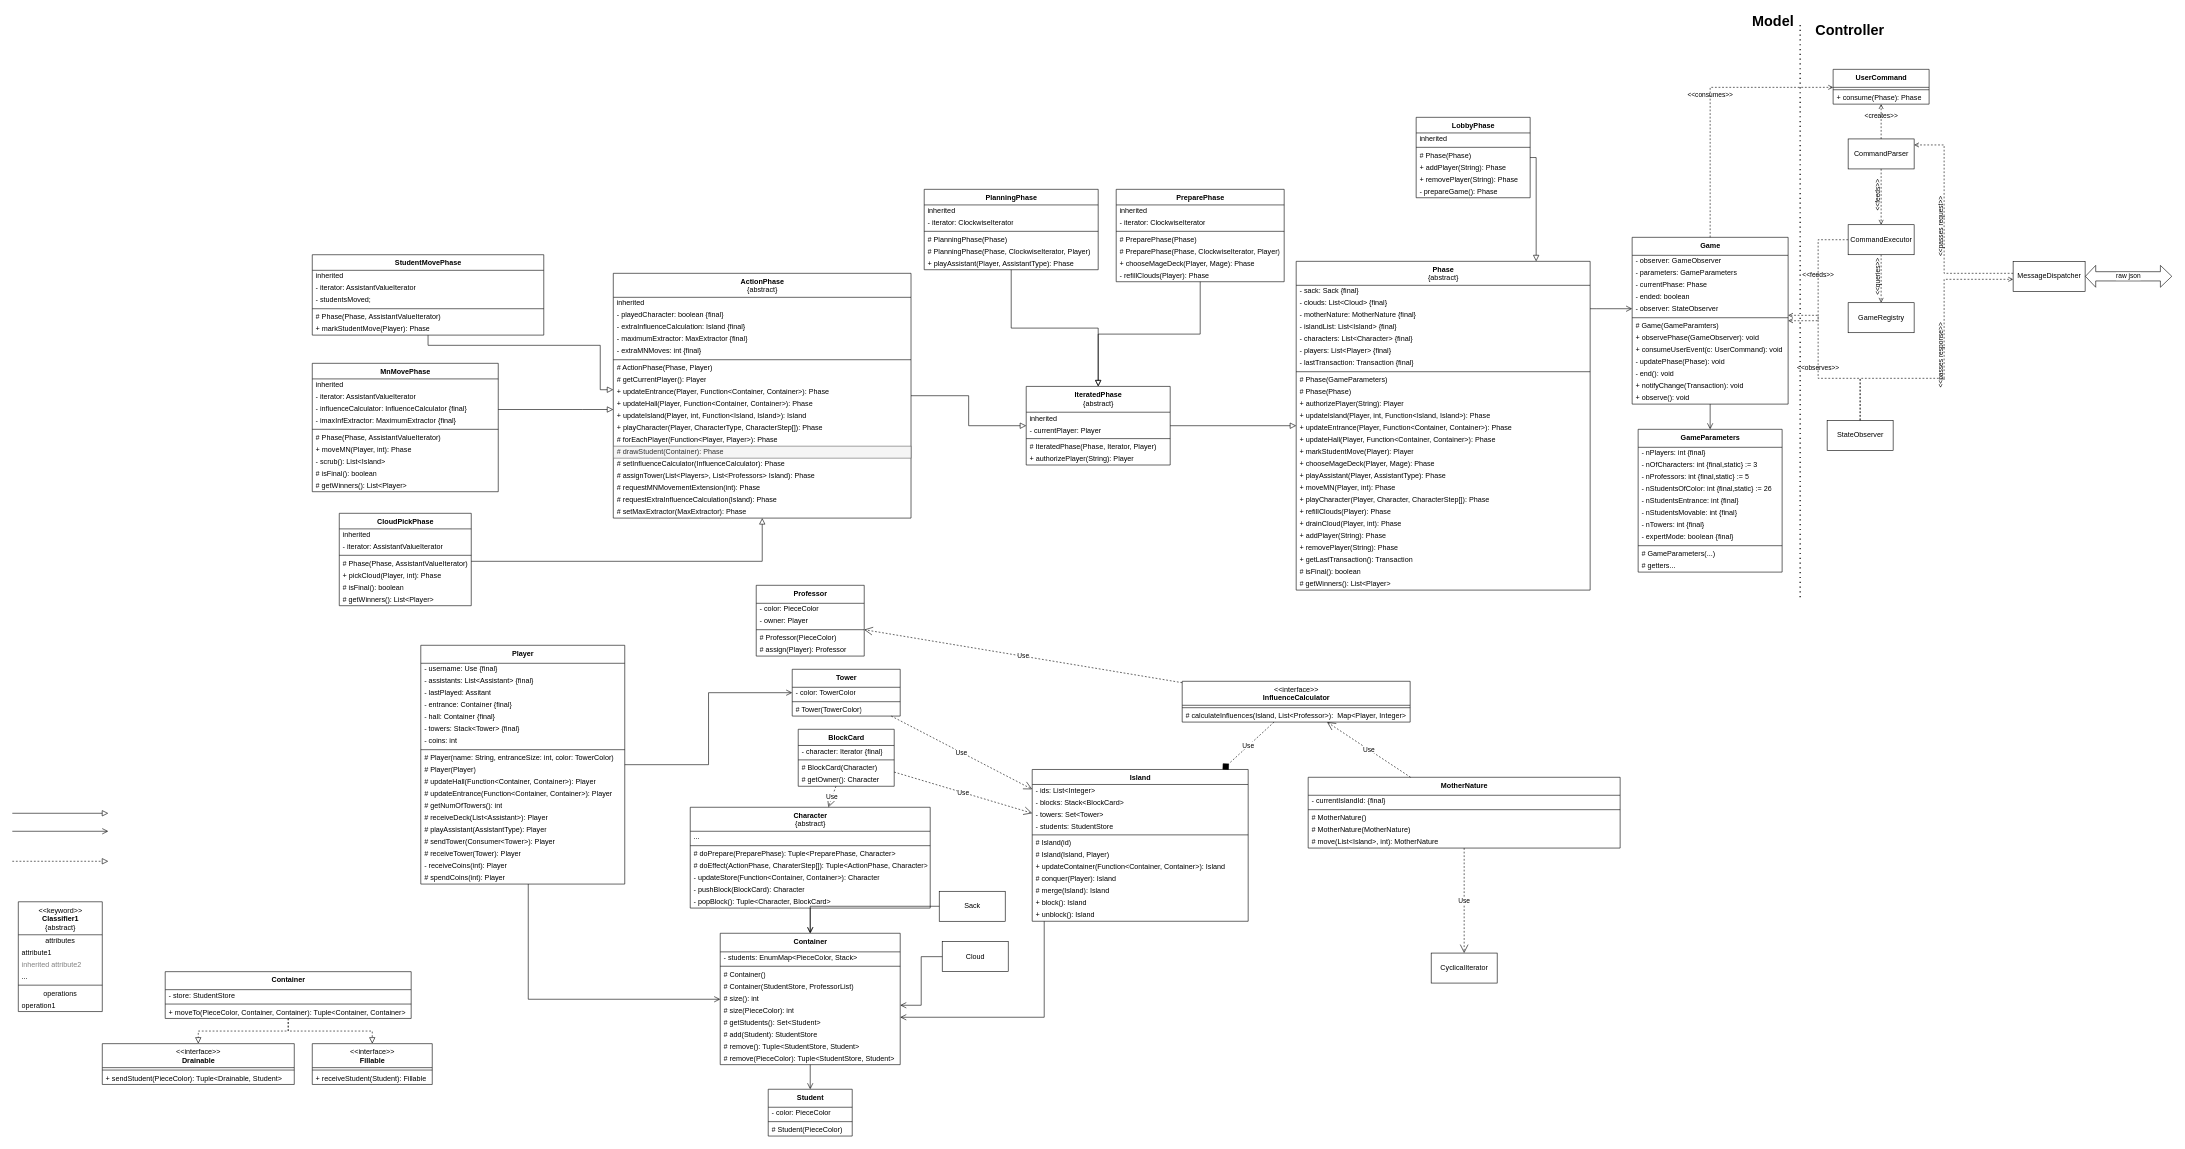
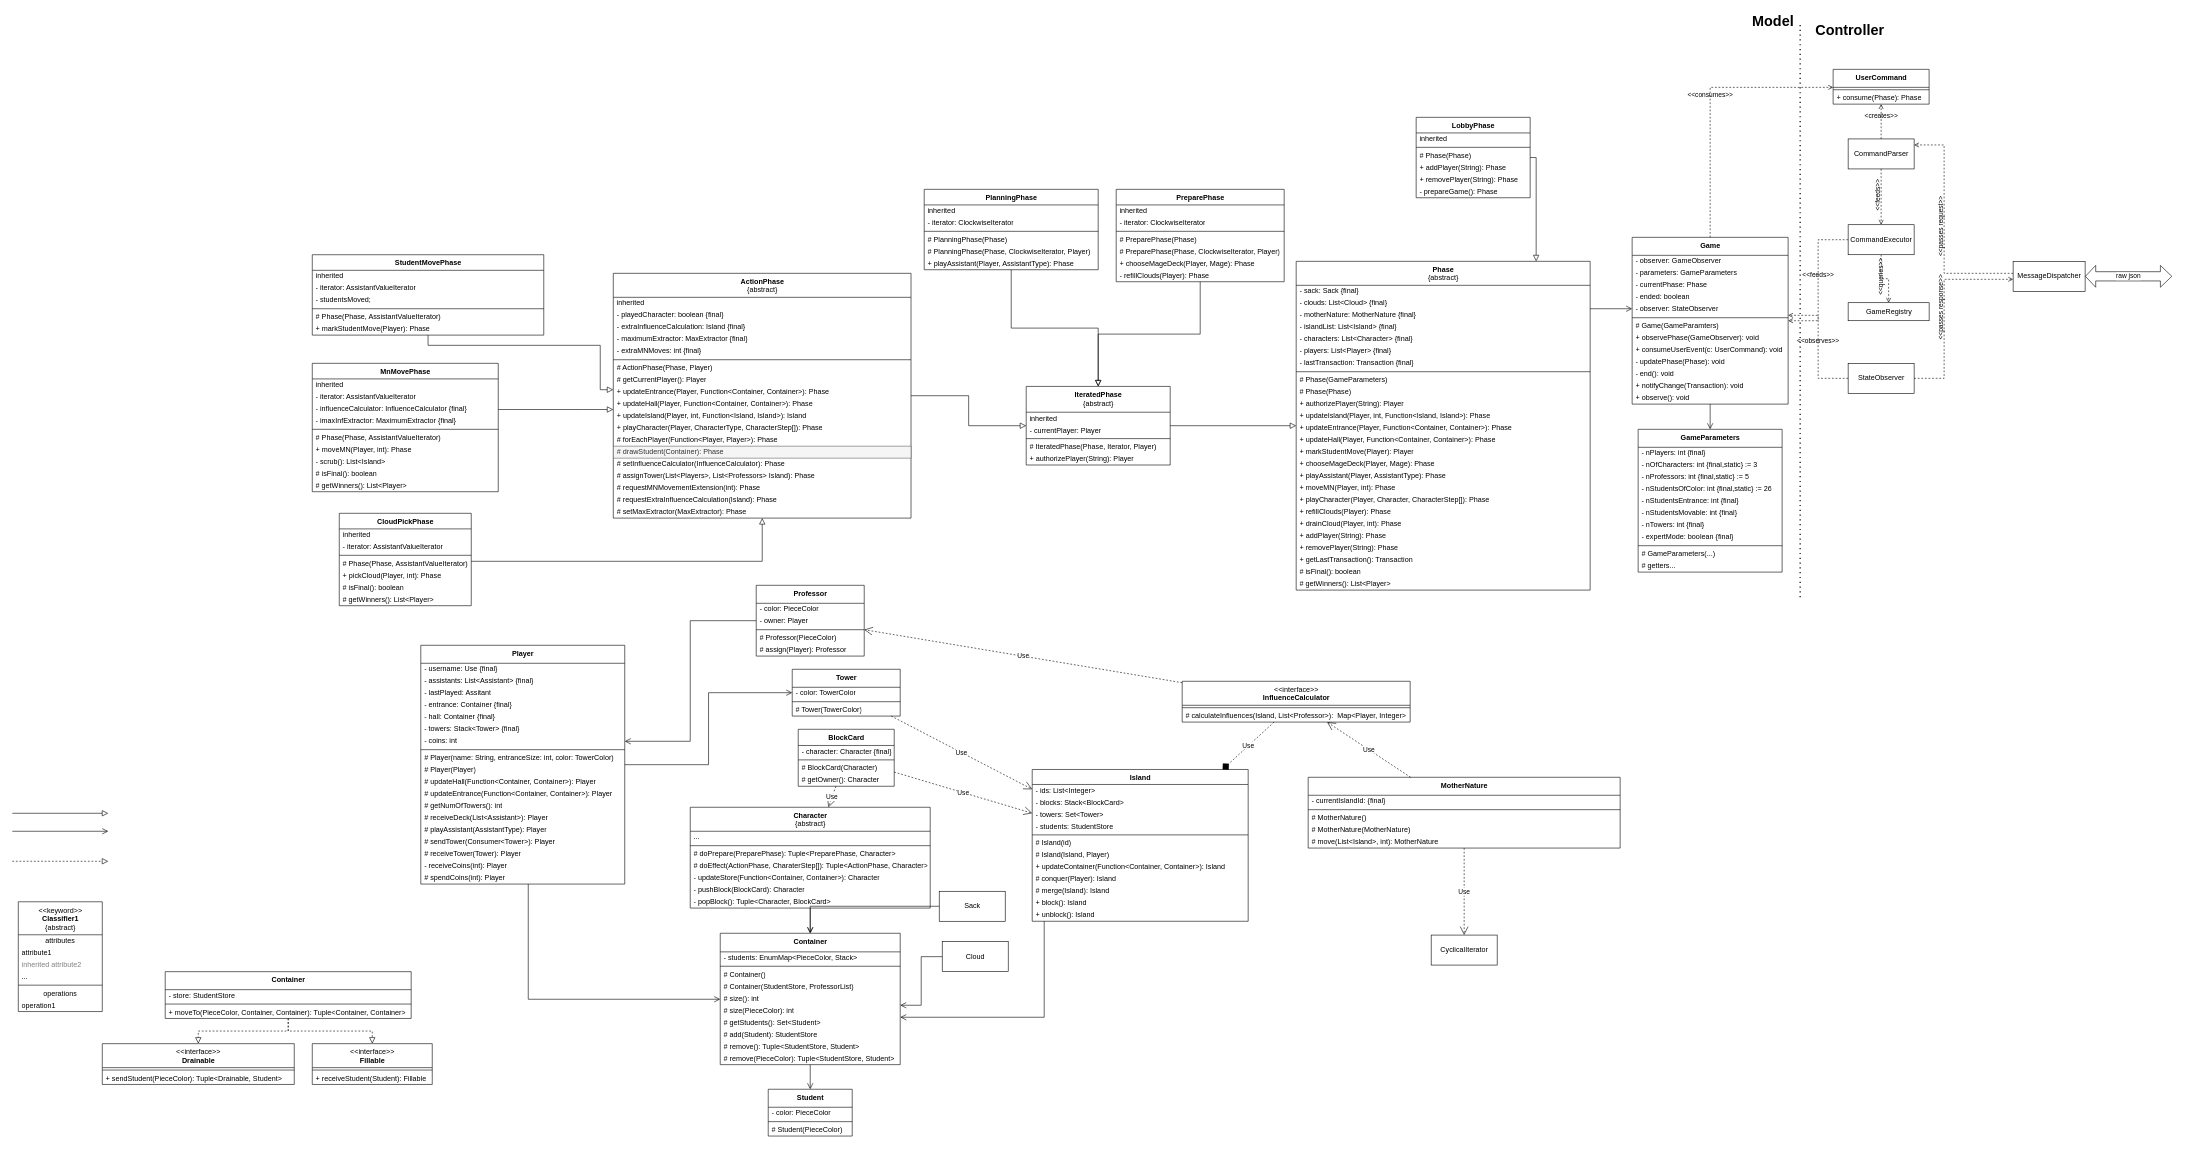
node "GameRegistry": size 66x30 -> 81x18
node "StateObserver": moved (1860, 435) -> (1881, 378)
edge "Professor" -> "Player": added
node "- character: Iterator {final}": label "- character: Iterator {final}" -> "- character: Character {final}"
node "CyclicalIterator": moved (1464, 968) -> (1464, 950)
